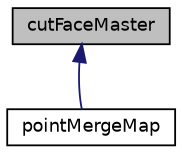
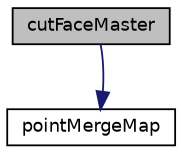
edge "pointMergeMap" -> "cutFaceMaster": reversed
